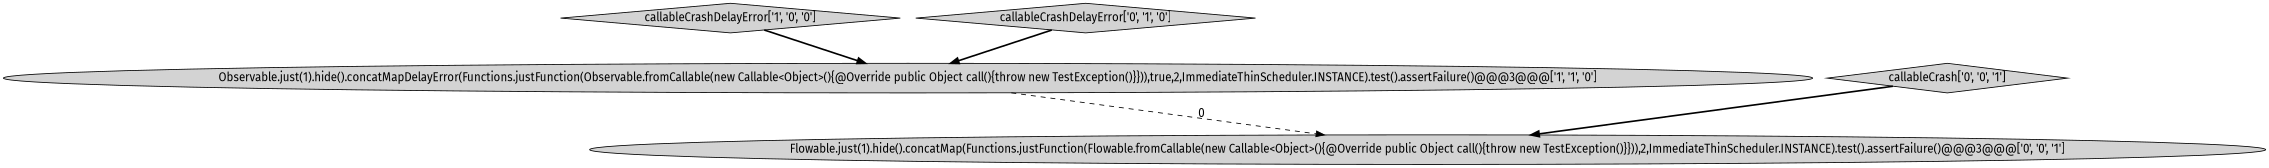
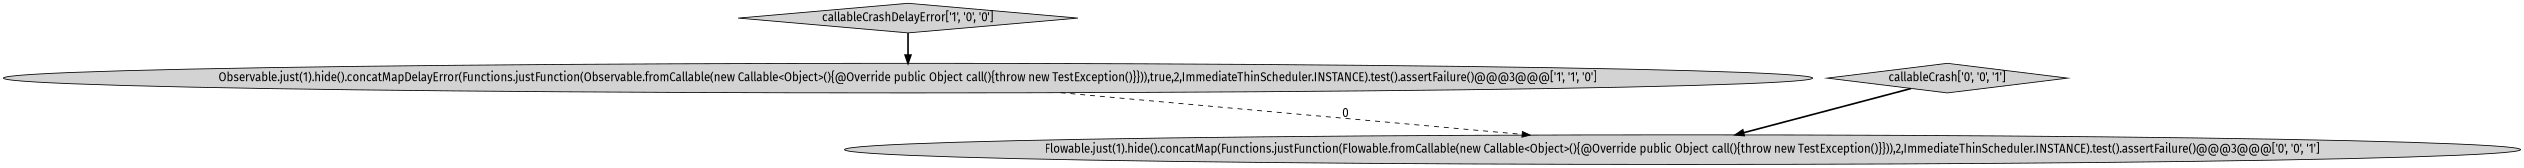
node "callableCrashDelayError['0', '1', '0']": removed
